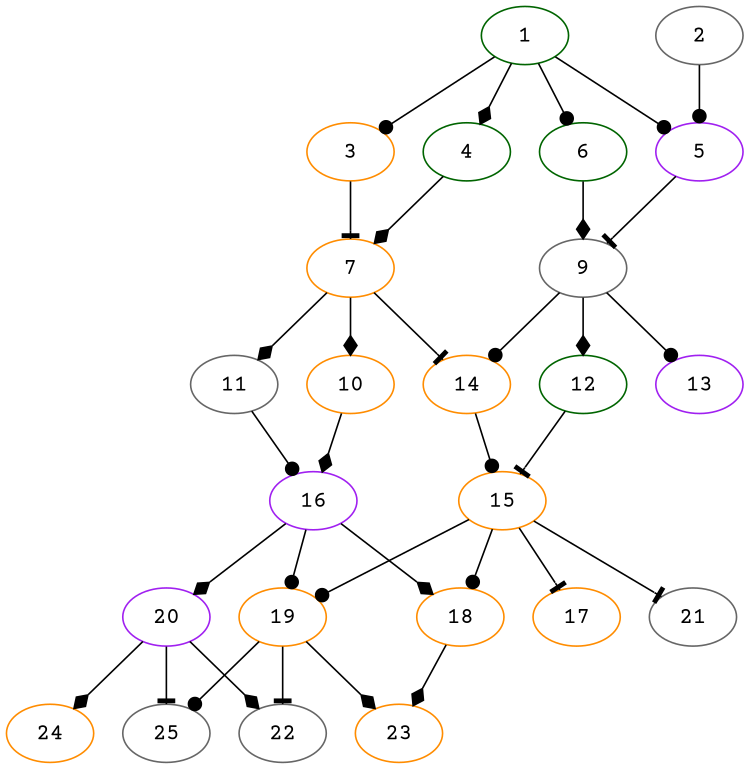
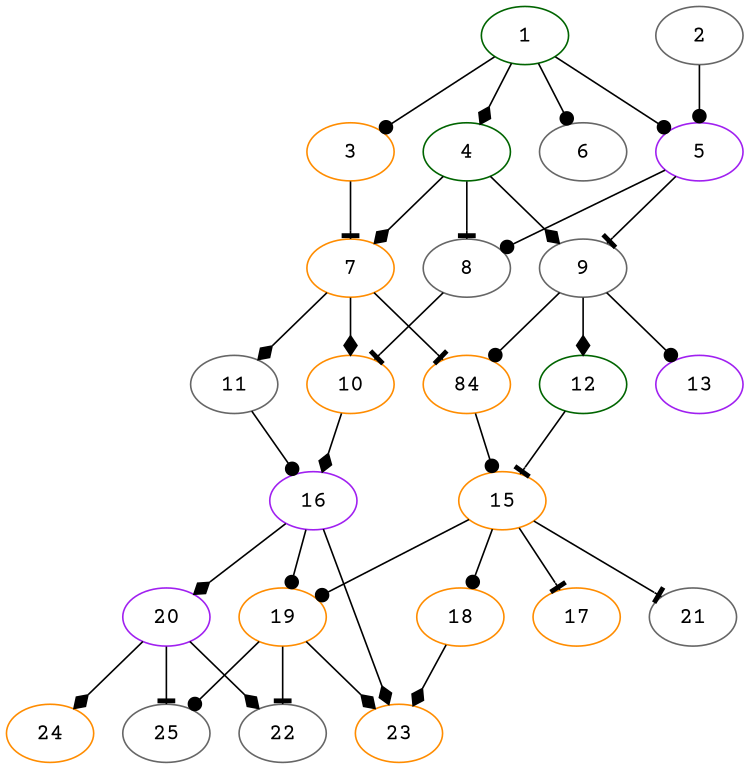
node "6": color darkgreen -> gray40
edge "6" -> "9": now "4" -> "9"
node "8": added
node "14": label "14" -> "84"
edge "16" -> "18": now "16" -> "23"
